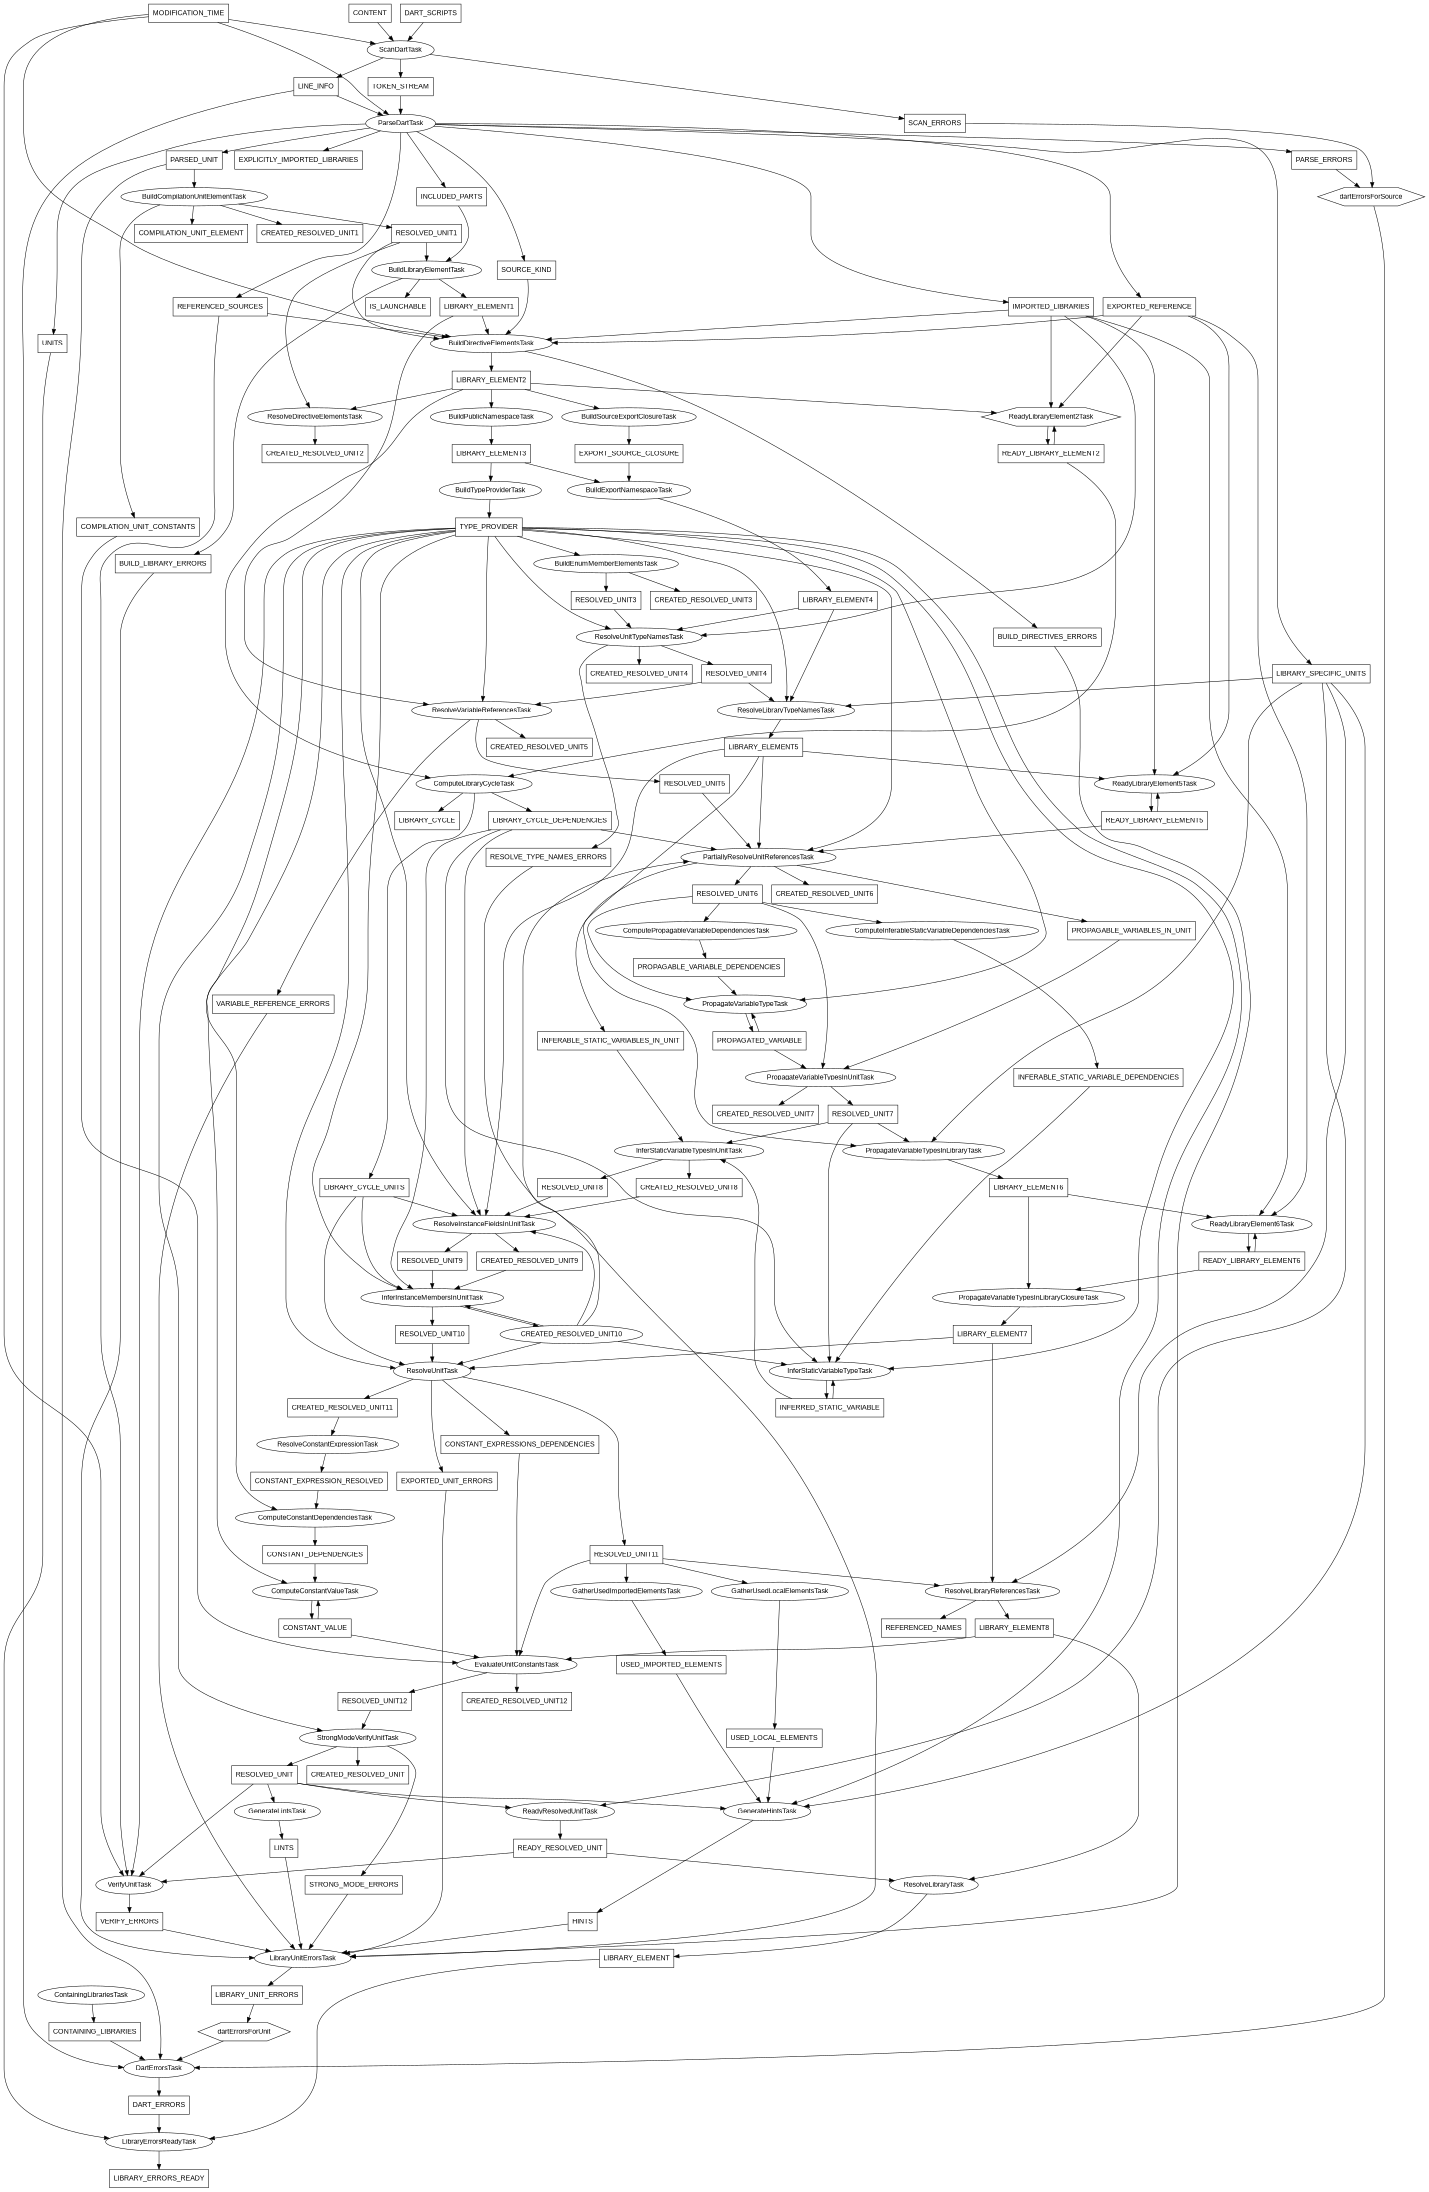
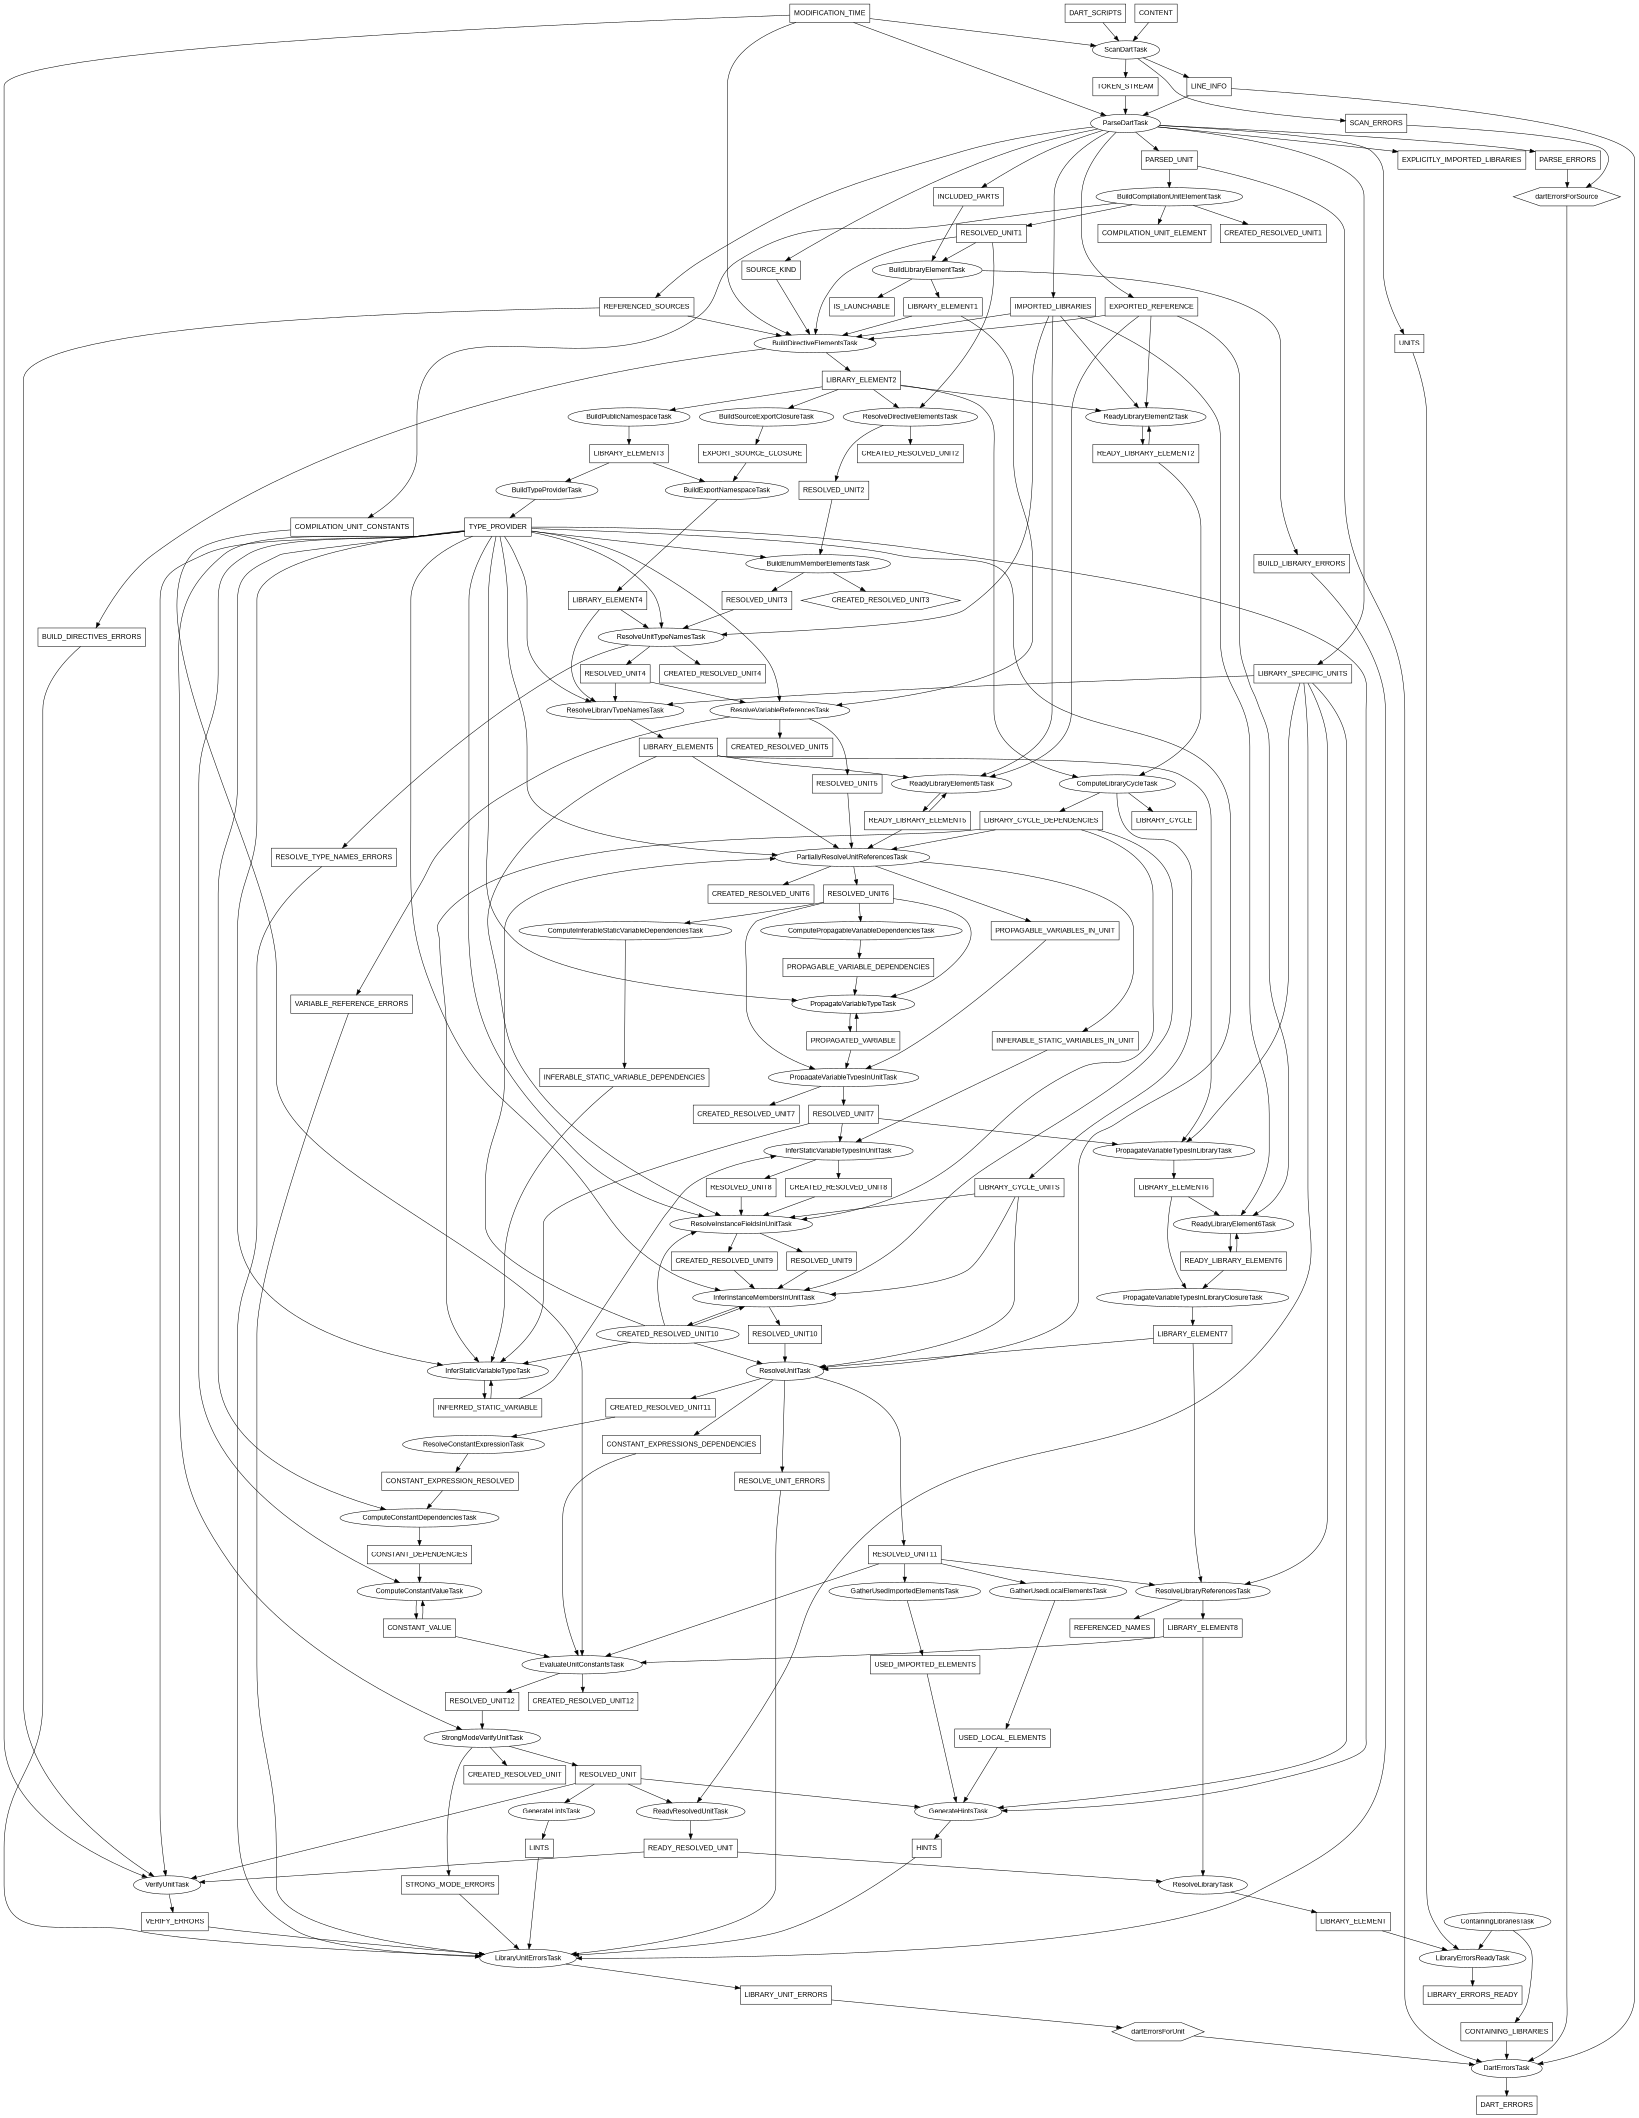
node "ReadyLibraryElement2Task": shape hexagon -> ellipse
node "RESOLVED_UNIT2": added
node "CREATED_RESOLVED_UNIT3": shape box -> hexagon
node "EXPORTED_UNIT_ERRORS": label "EXPORTED_UNIT_ERRORS" -> "RESOLVE_UNIT_ERRORS"
edge "DART_ERRORS" -> "LibraryErrorsReadyTask": now "ContainingLibrariesTask" -> "LibraryErrorsReadyTask"
